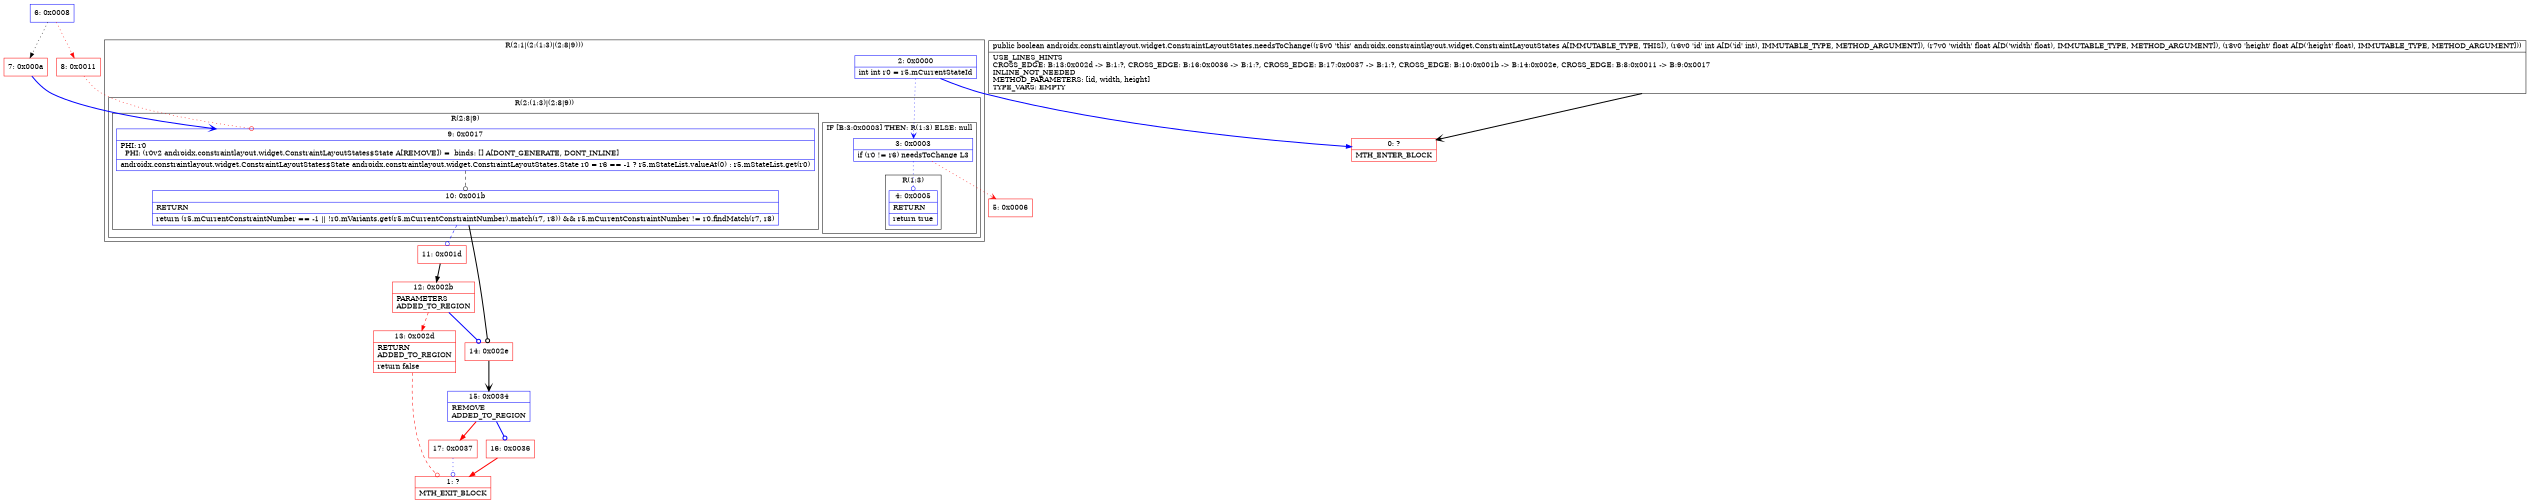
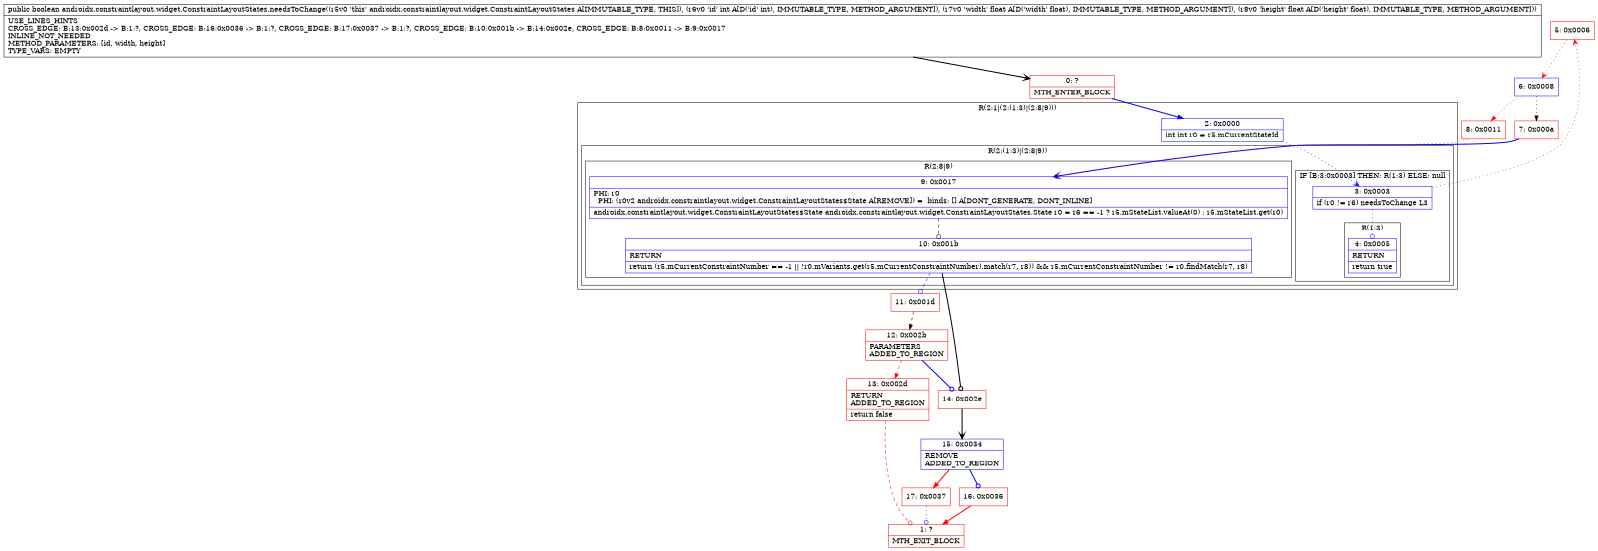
edge "5: 0x0006" -> "6: 0x0008": added
edge "2: 0x0000" -> "0: ?": reversed
edge "11: 0x001d" -> "12: 0x002b": style bold -> dashed
